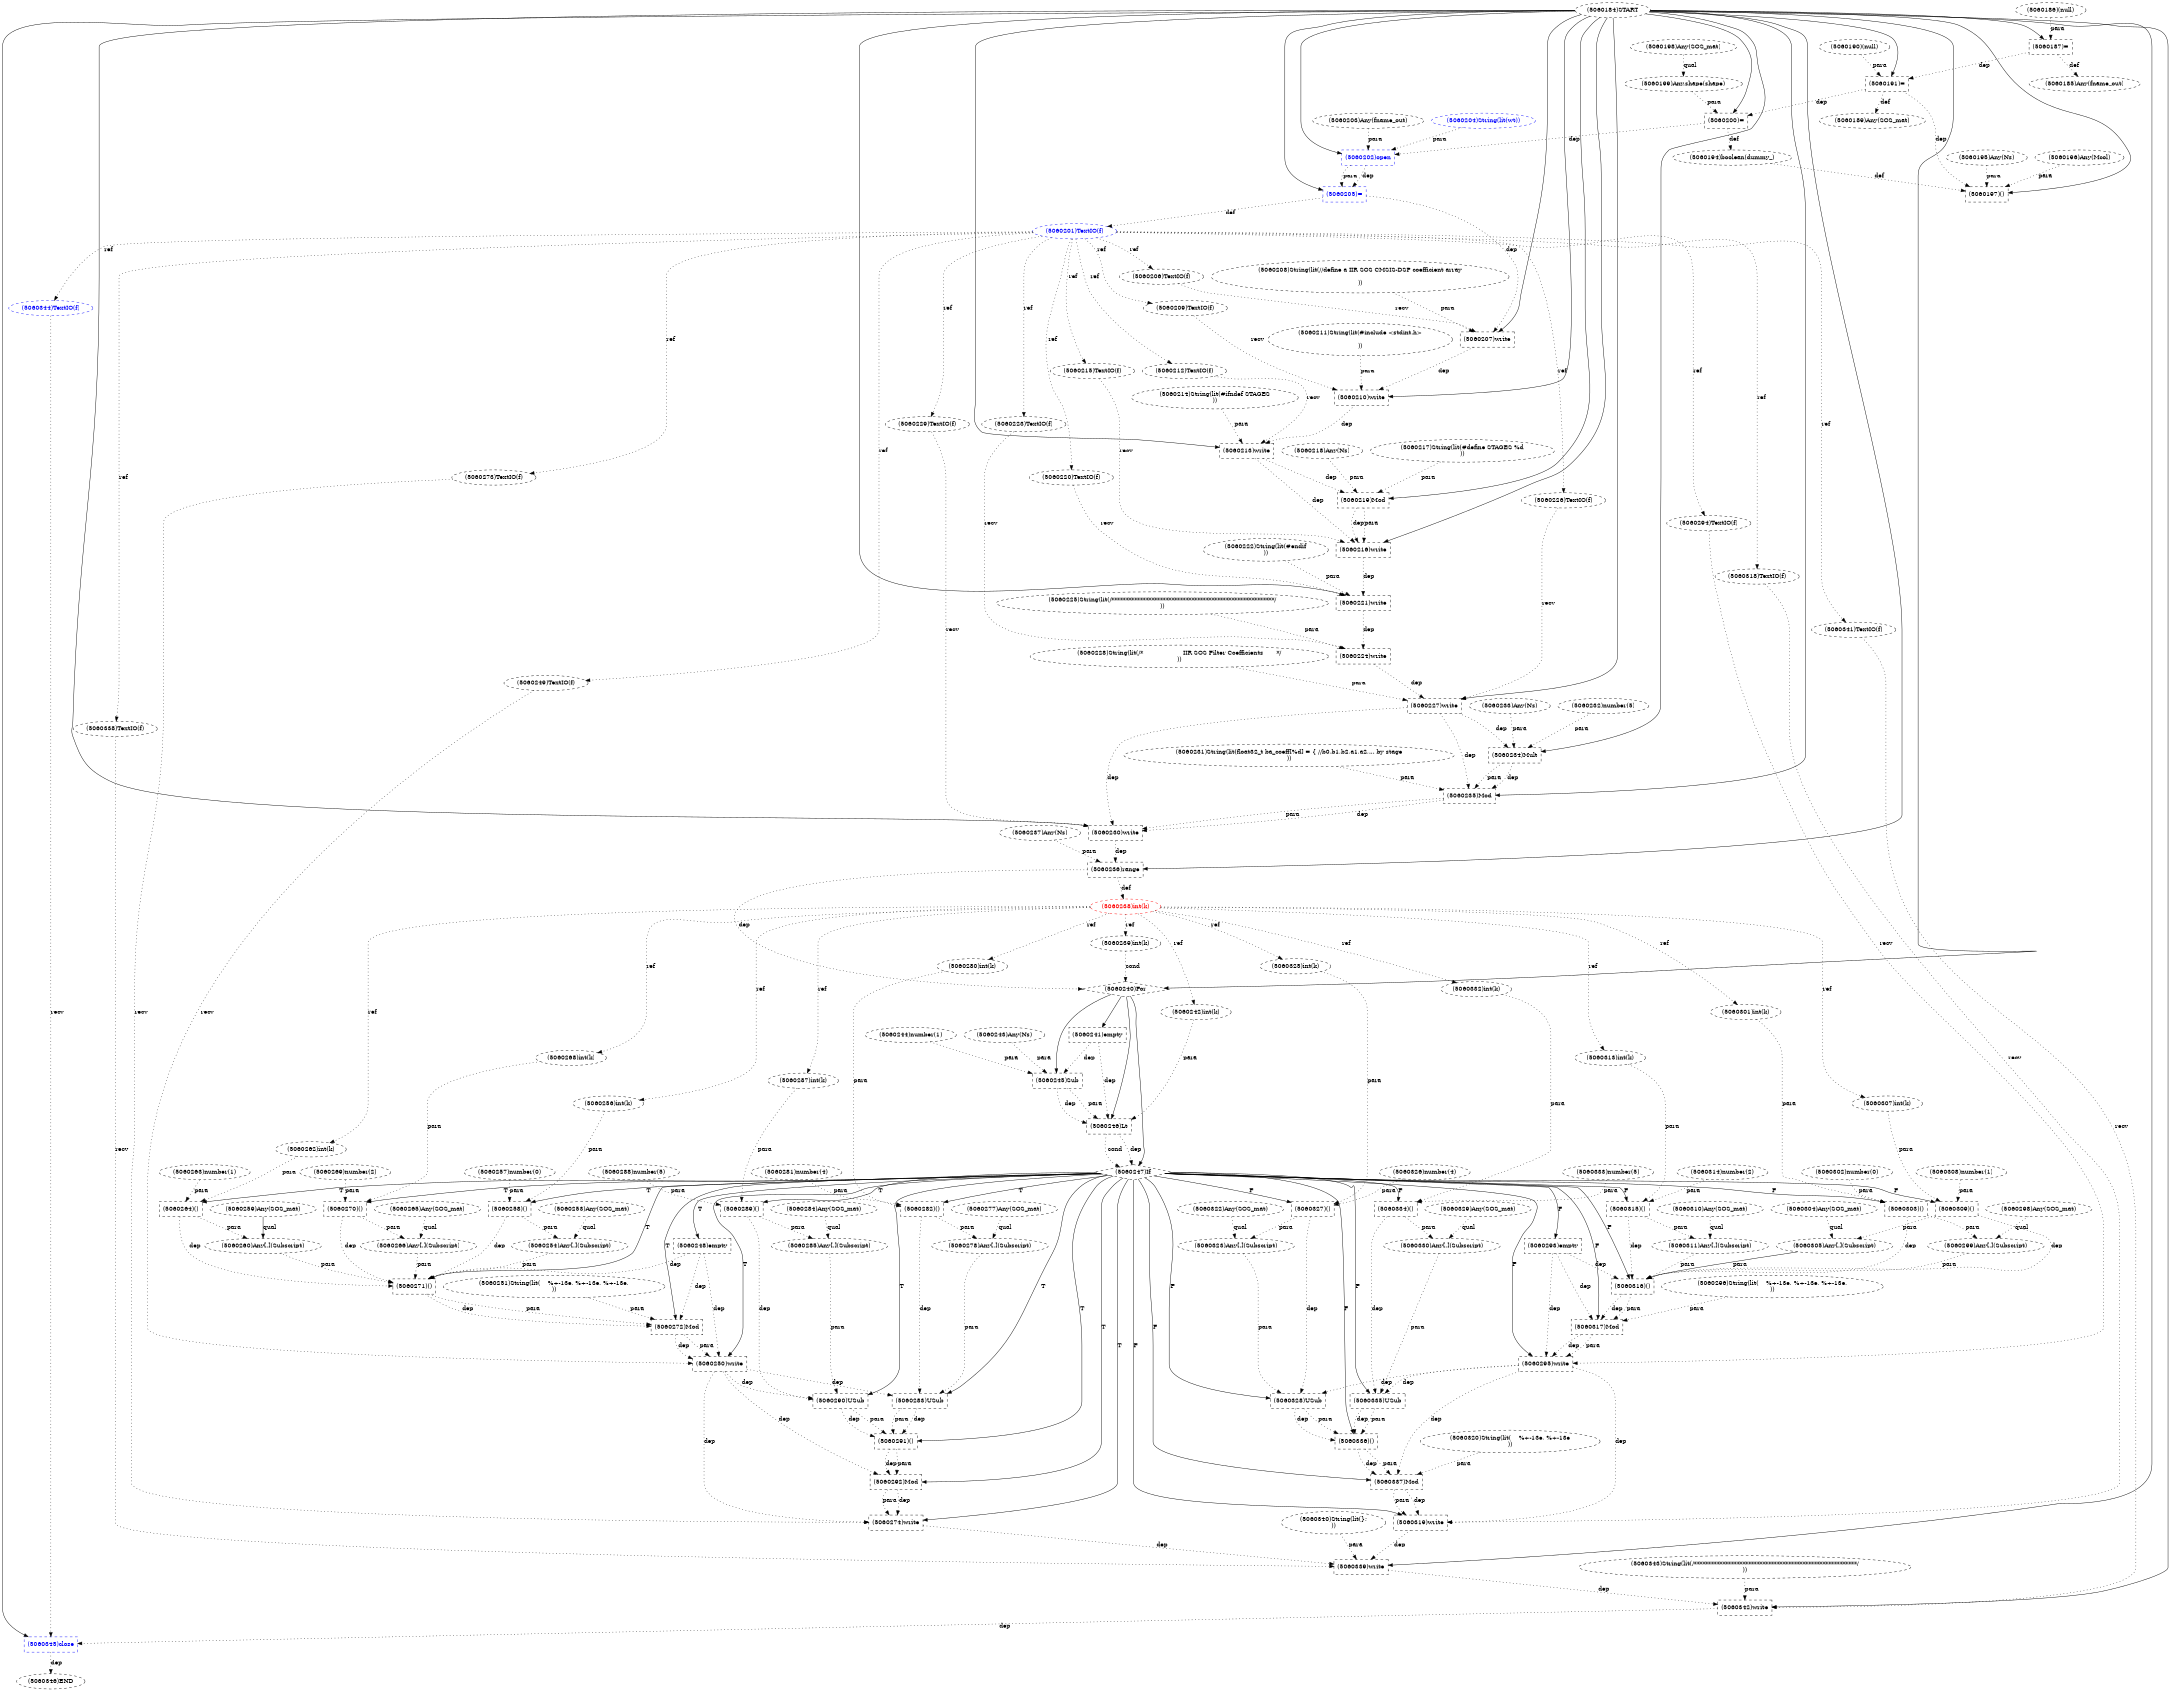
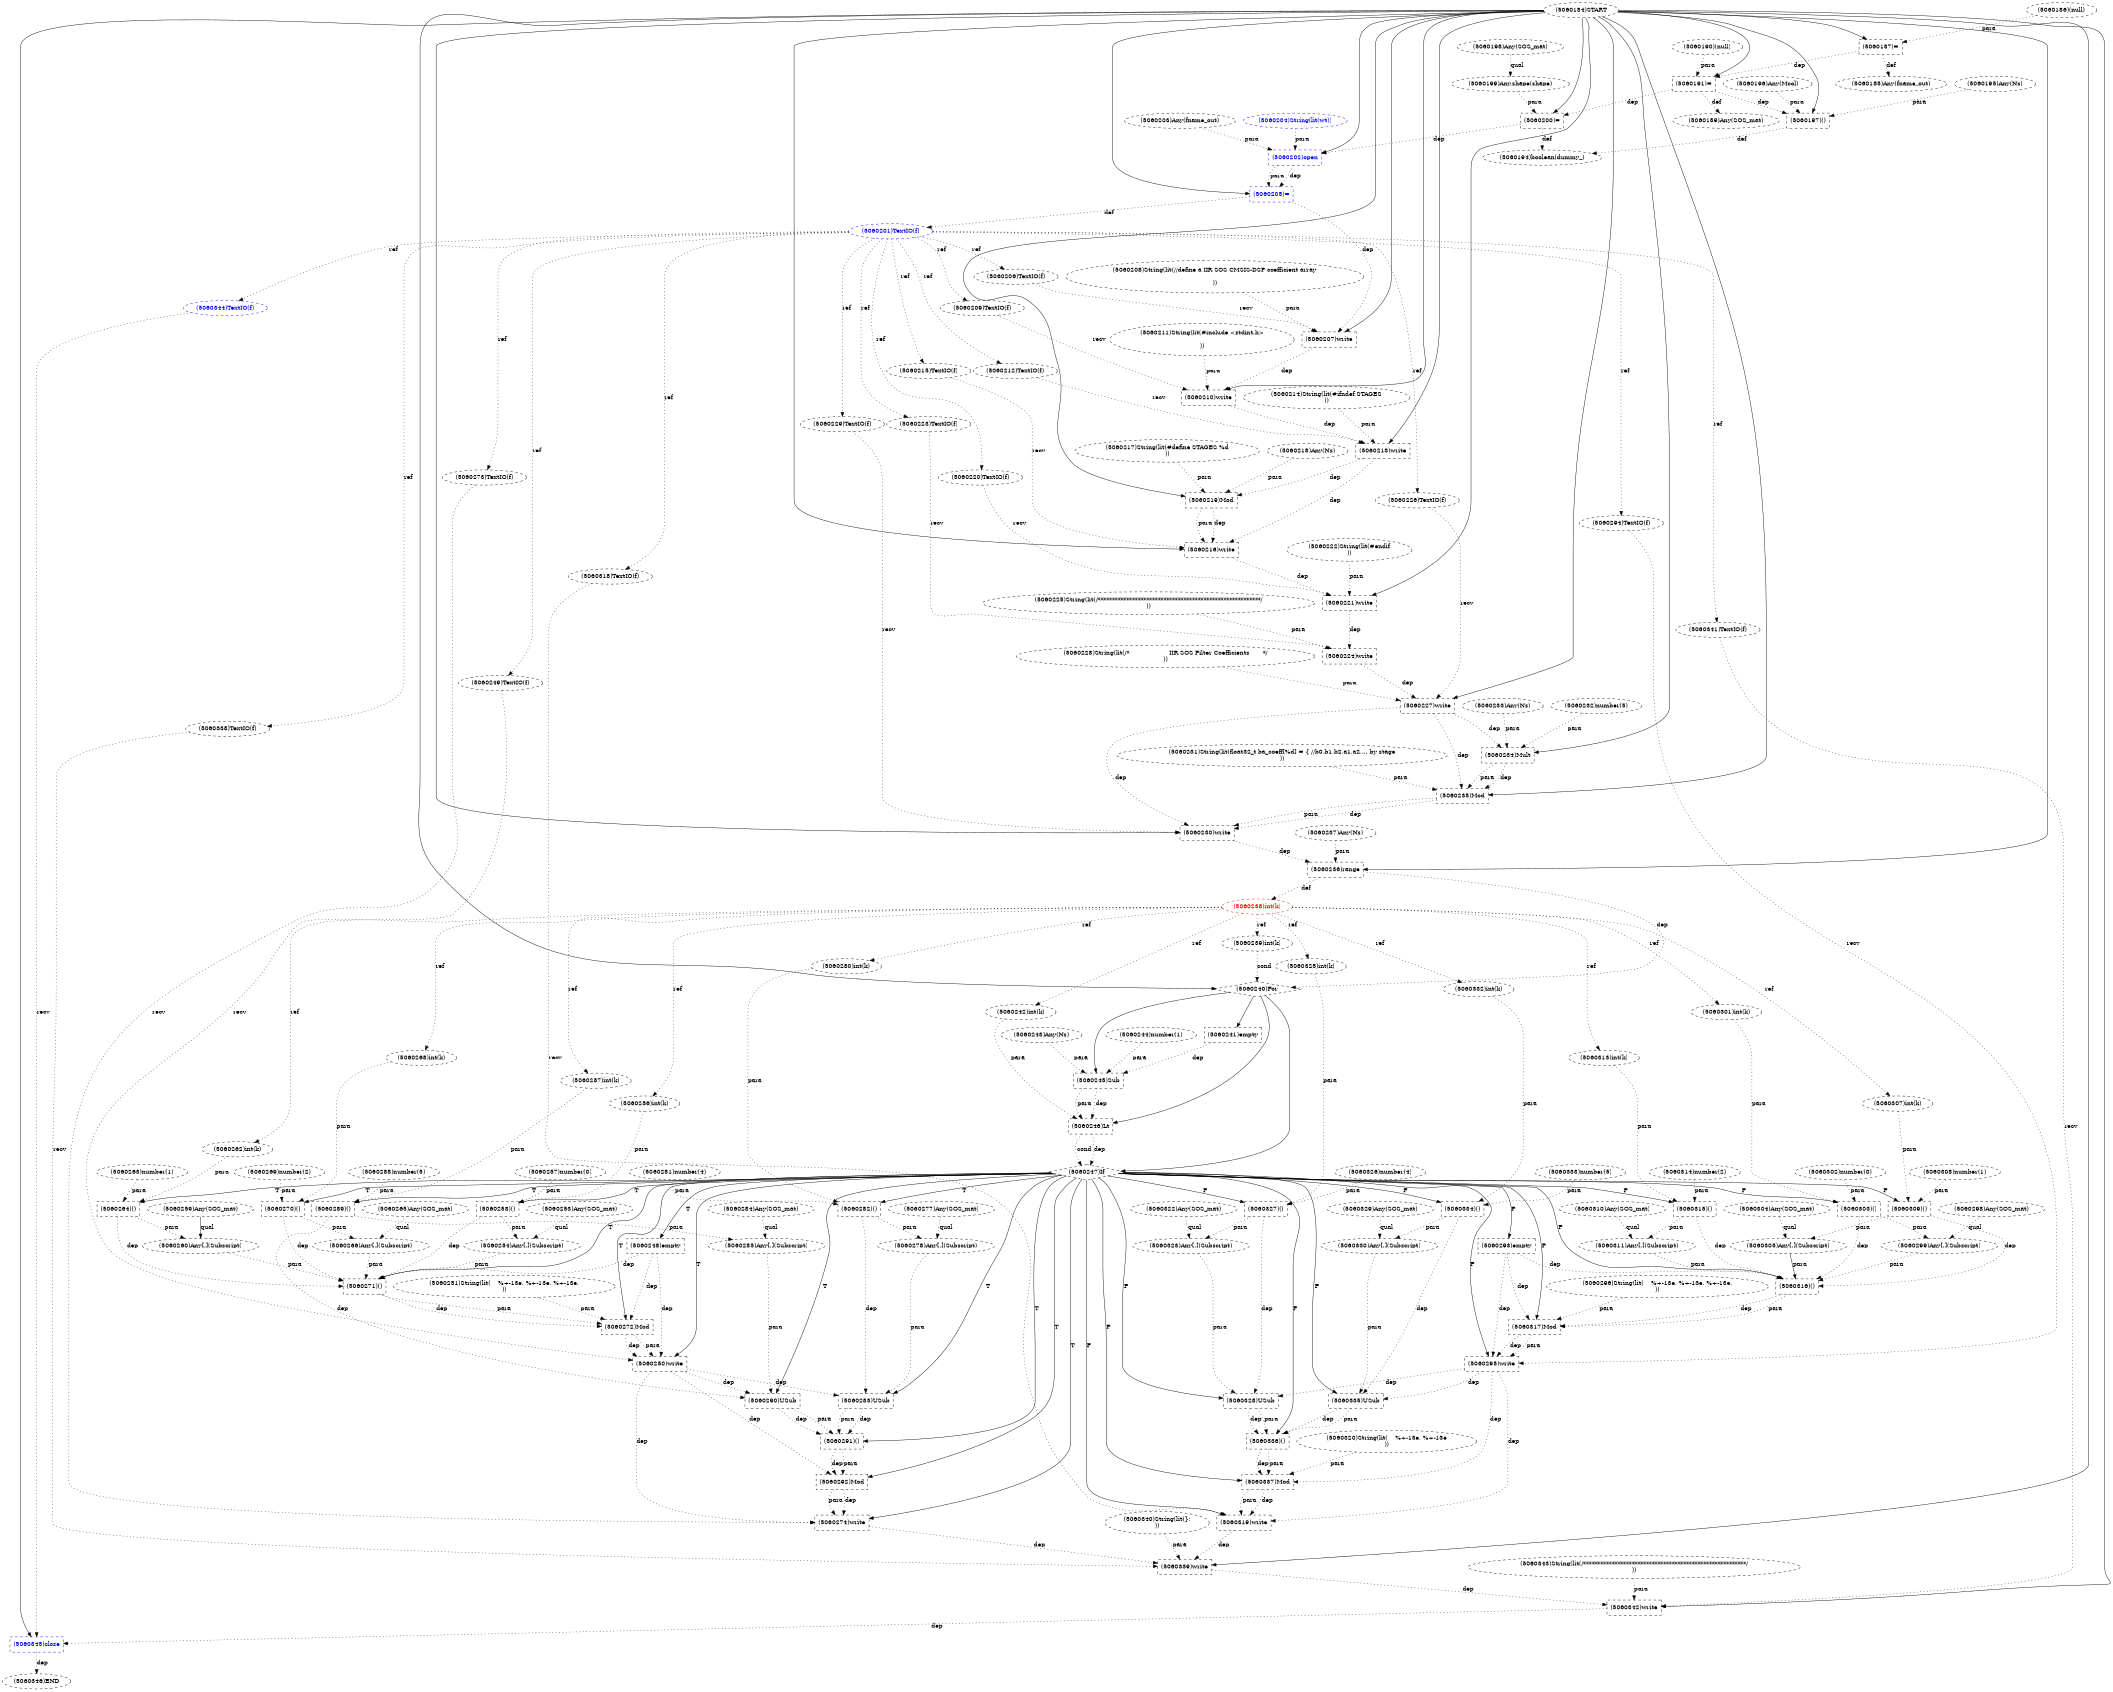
edge "(5060194)boolean(dummy_)" -> "(5060197)()": reversed
edge "(5060241)empty" -> "(5060246)Lt": removed, label "dep"
